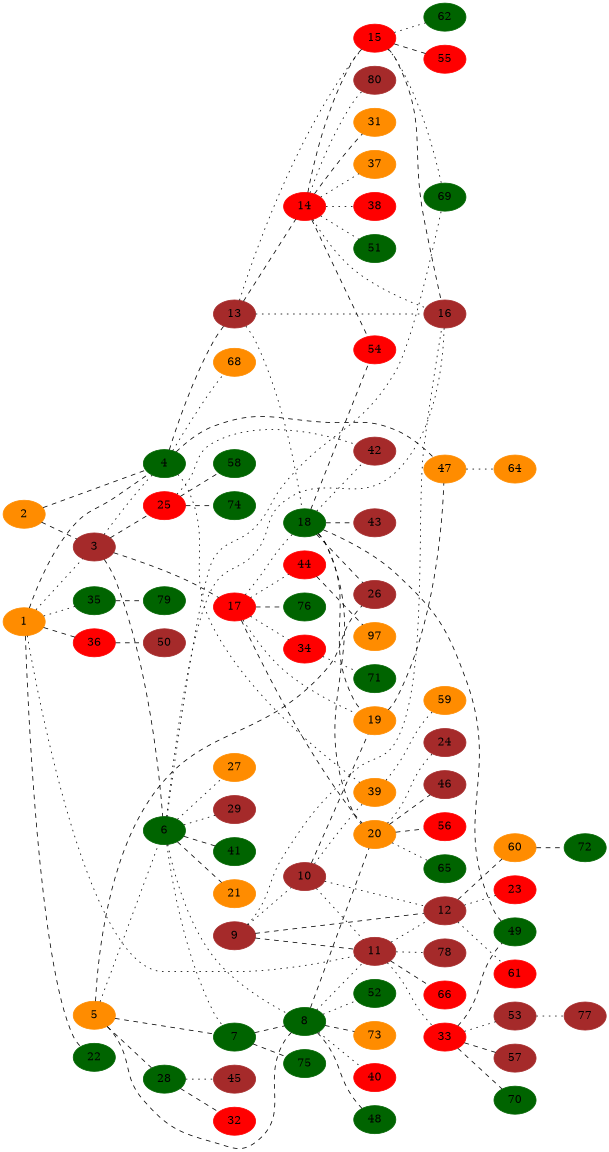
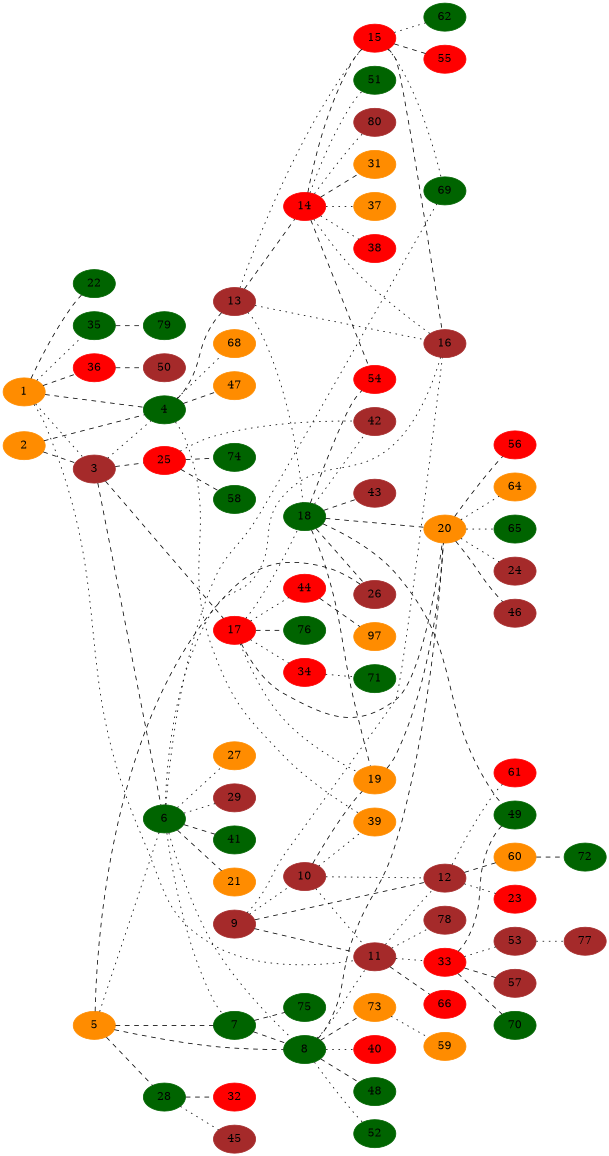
edge "47" -- "64": now "20" -- "64"
edge "47" -- "19": now "20" -- "19"
edge "59" -- "39": now "59" -- "73"
